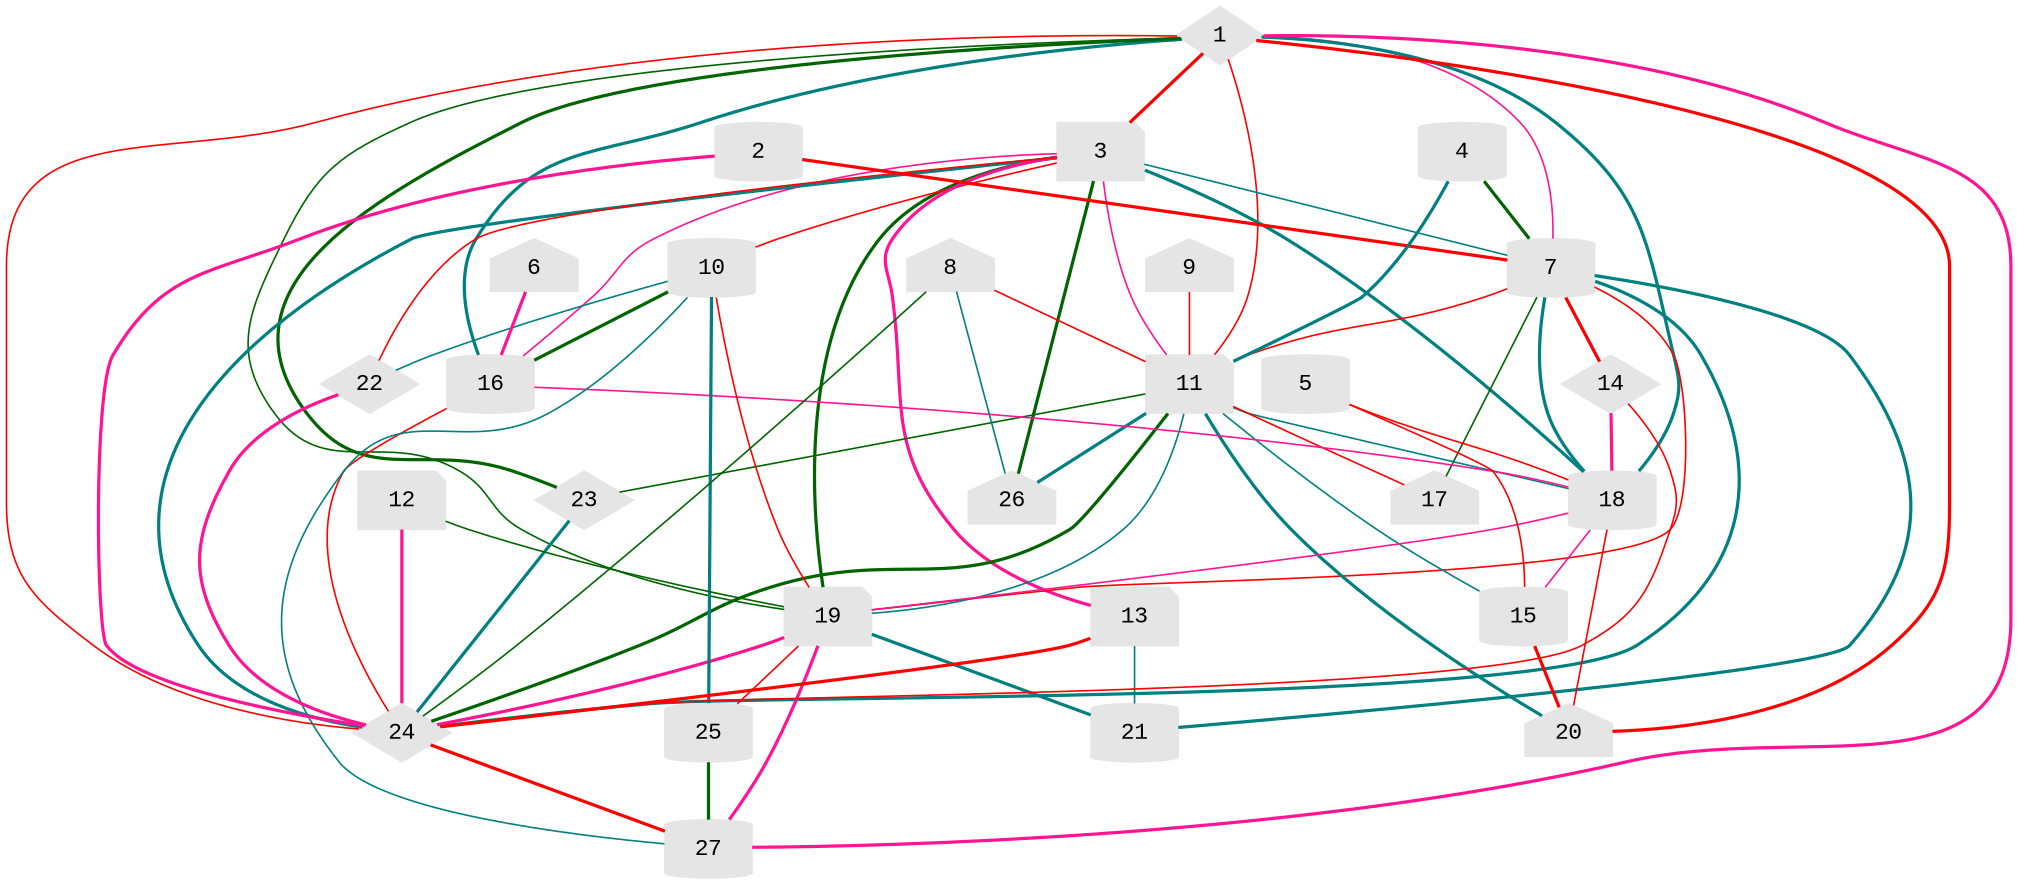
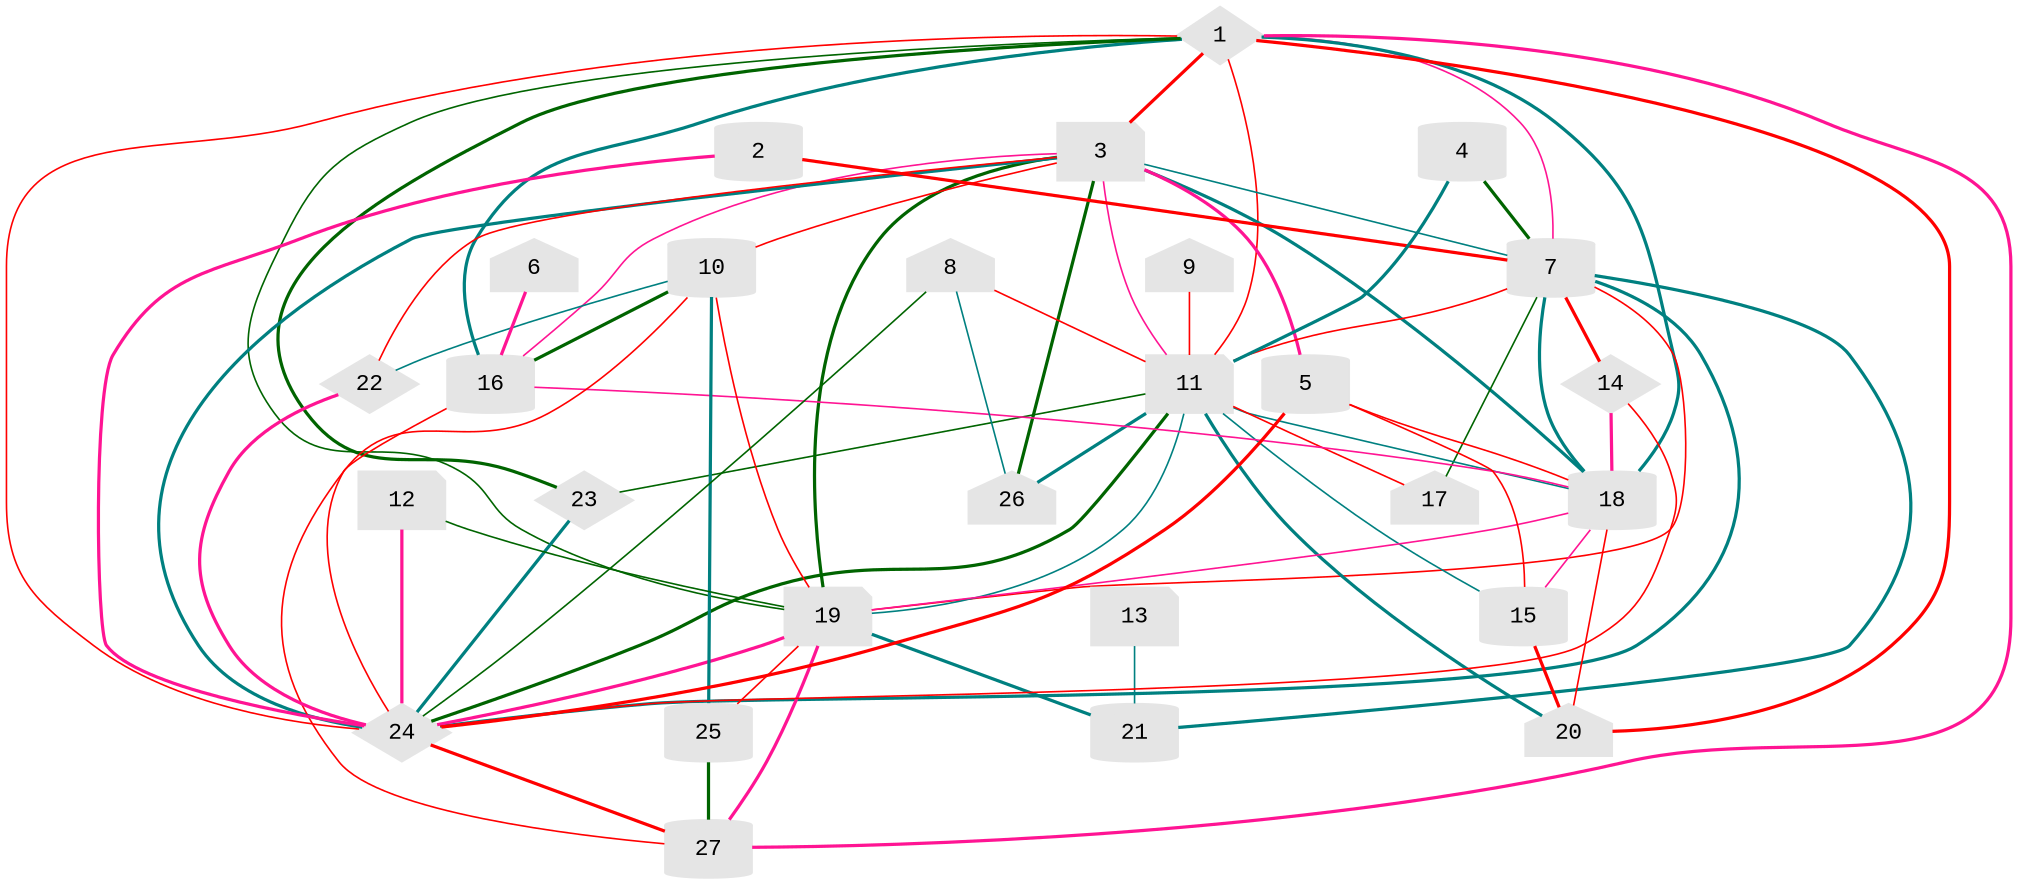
edge "3" -- "13": now "3" -- "5"
edge "10" -- "27": color teal -> red
edge "13" -- "24": now "5" -- "24"
